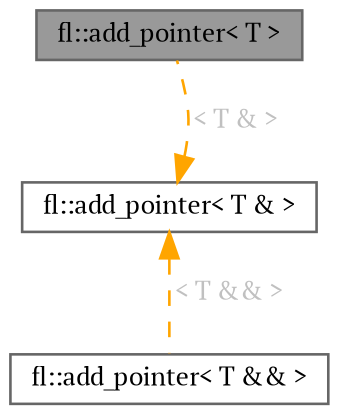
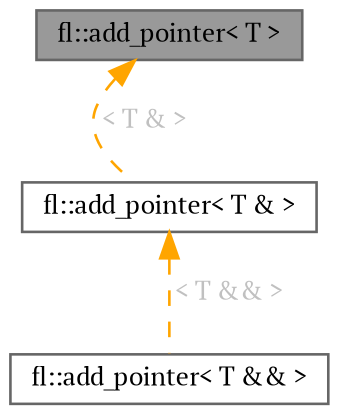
edge "fl::add_pointer< T >" -> "fl::add_pointer< T & >": reversed
